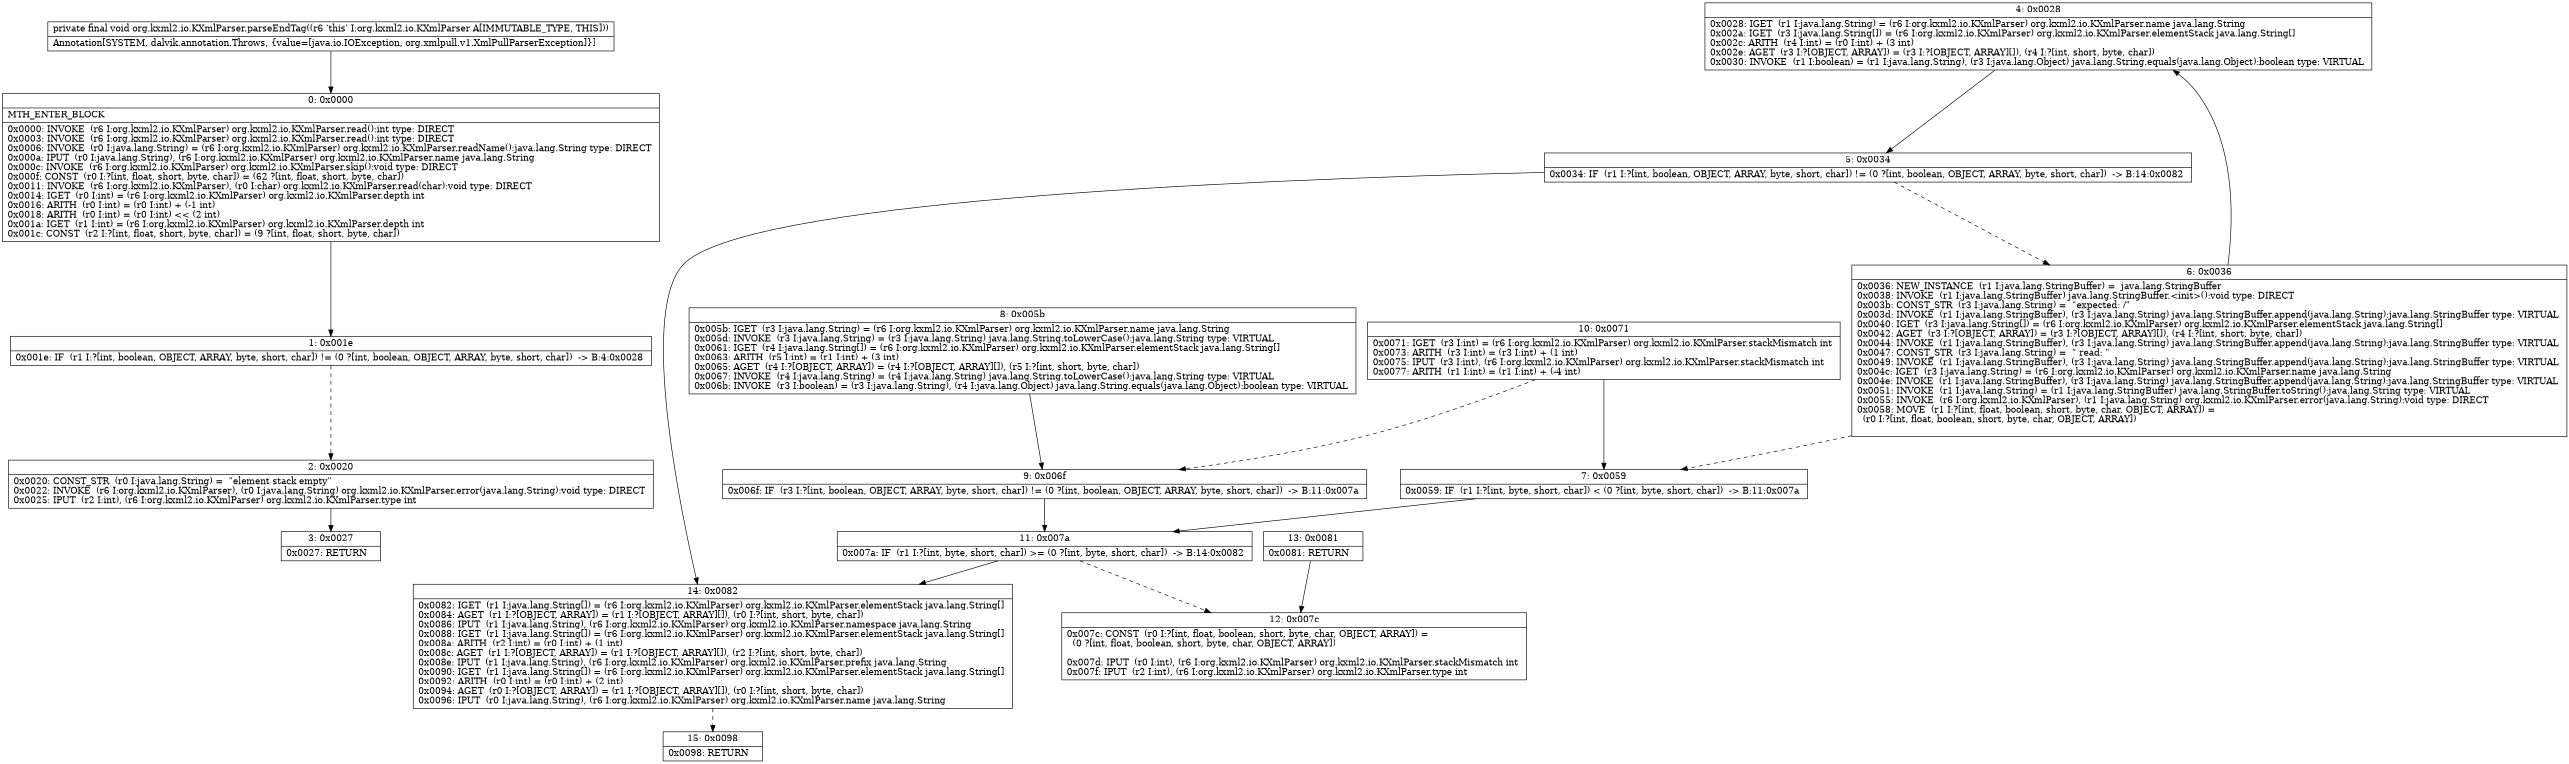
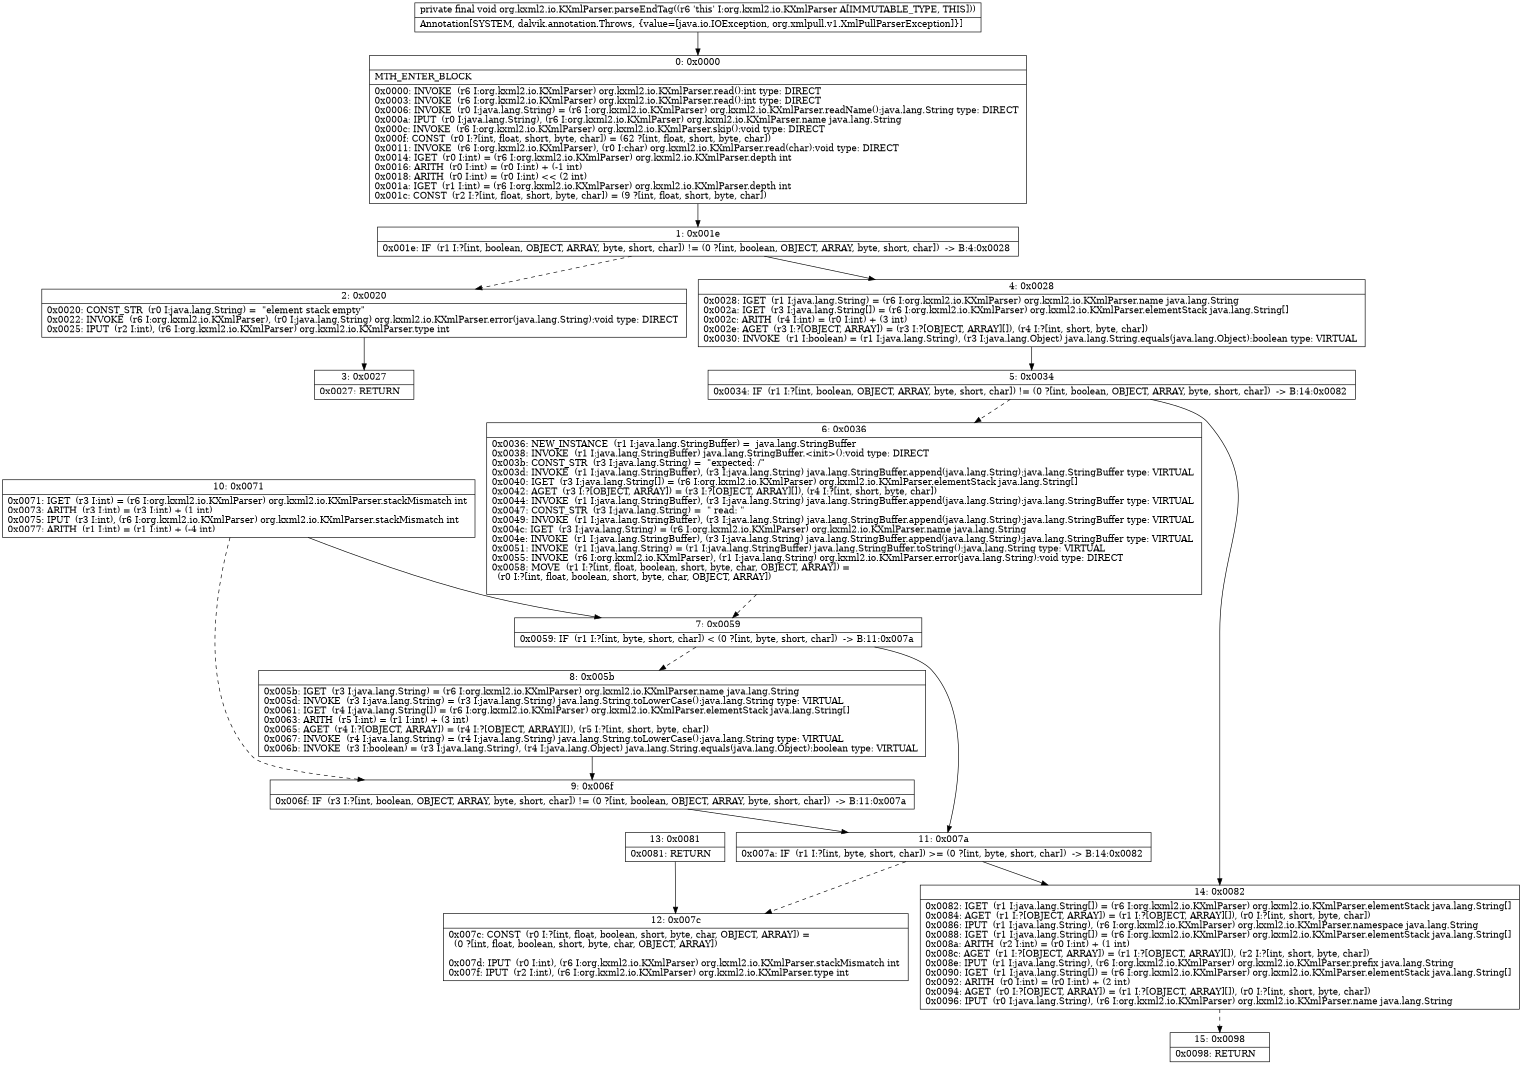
edge "6: 0x0036" -> "4: 0x0028": now "1: 0x001e" -> "4: 0x0028"
edge "7: 0x0059" -> "8: 0x005b": added
